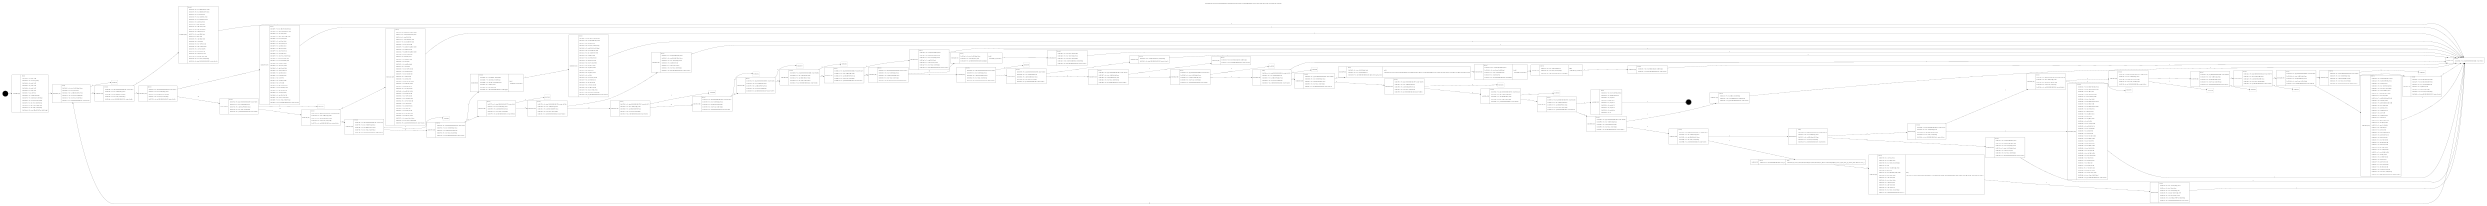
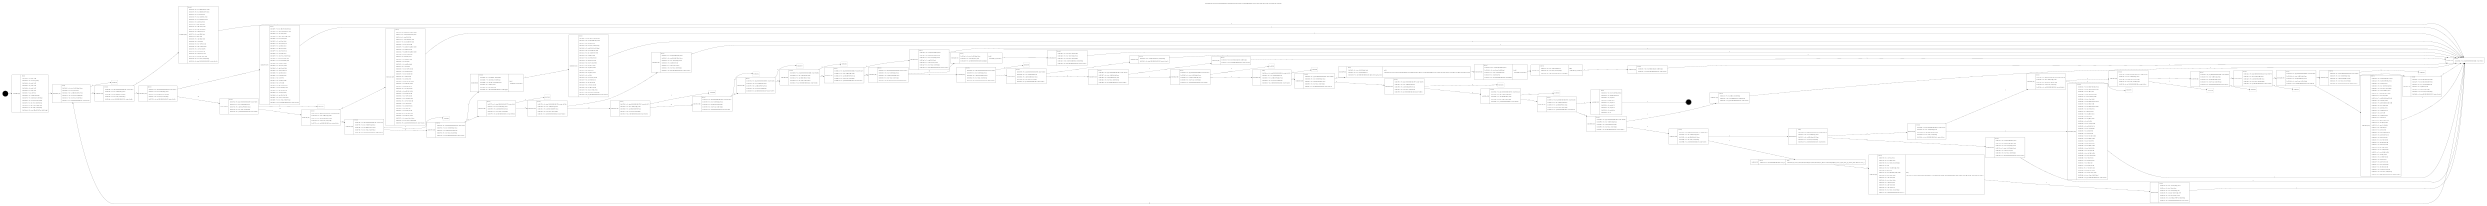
edge "0x4018ca [28]" -> "0x402323 [5]": now "0x401c62 [15]" -> "0x402323 [5]"
